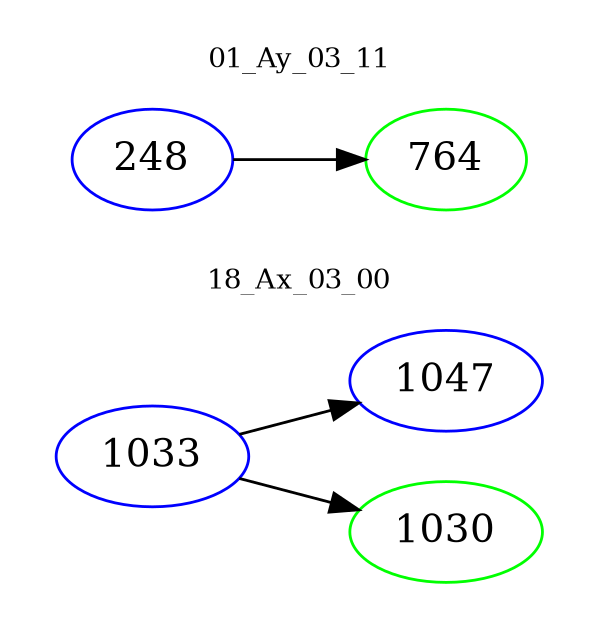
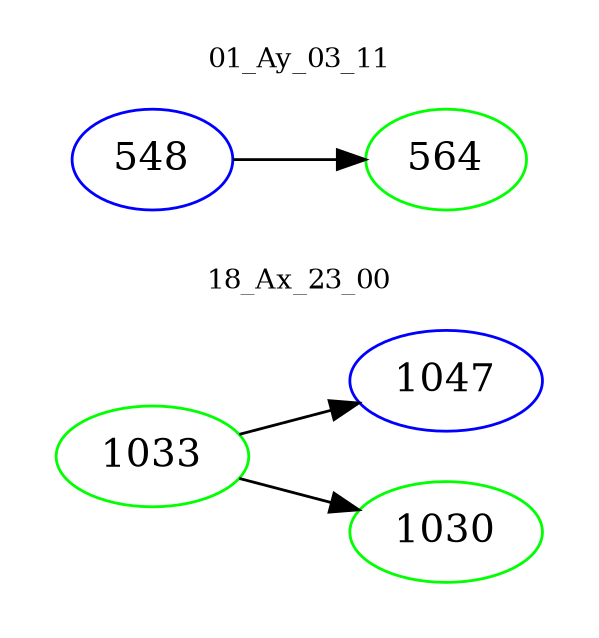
node "248": label "248" -> "548"
node "764": label "764" -> "564"
cluster "18_Ax_03_00": label "18_Ax_03_00" -> "18_Ax_23_00"
node "1033": color blue -> green
